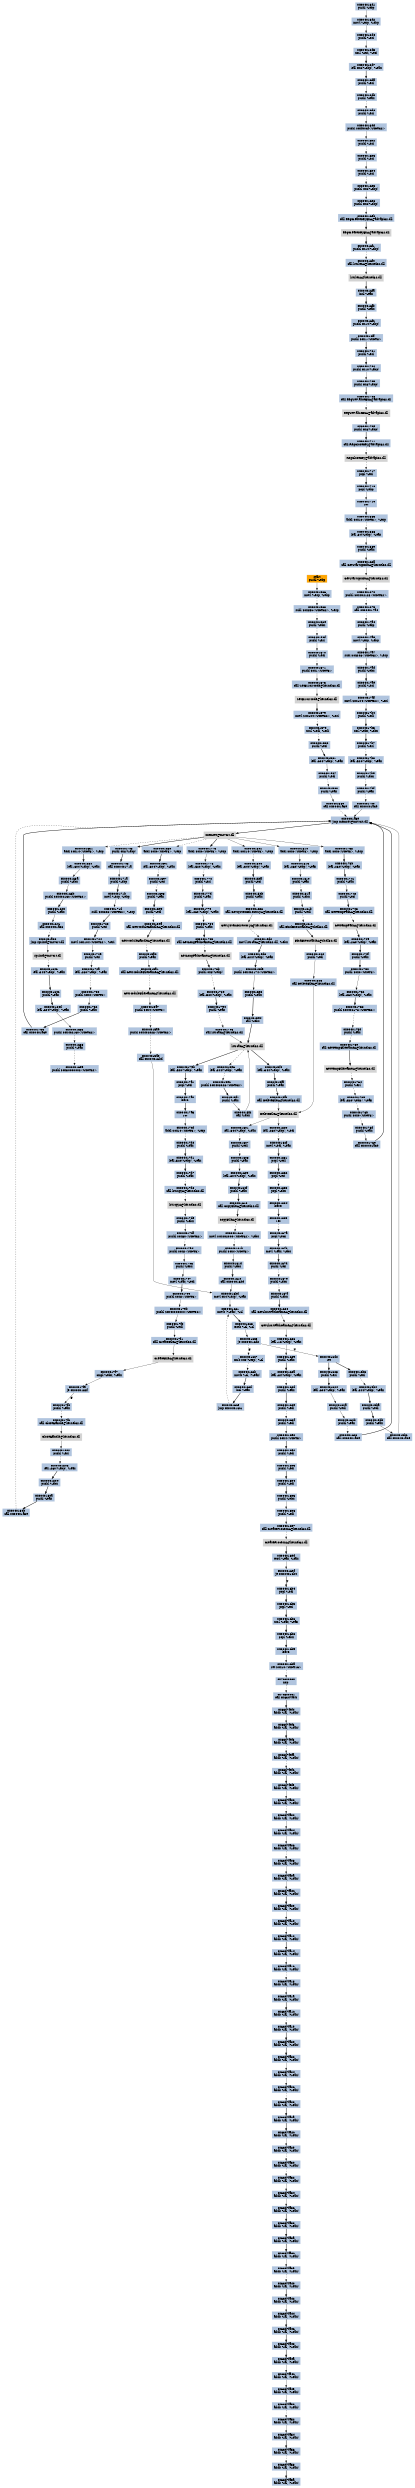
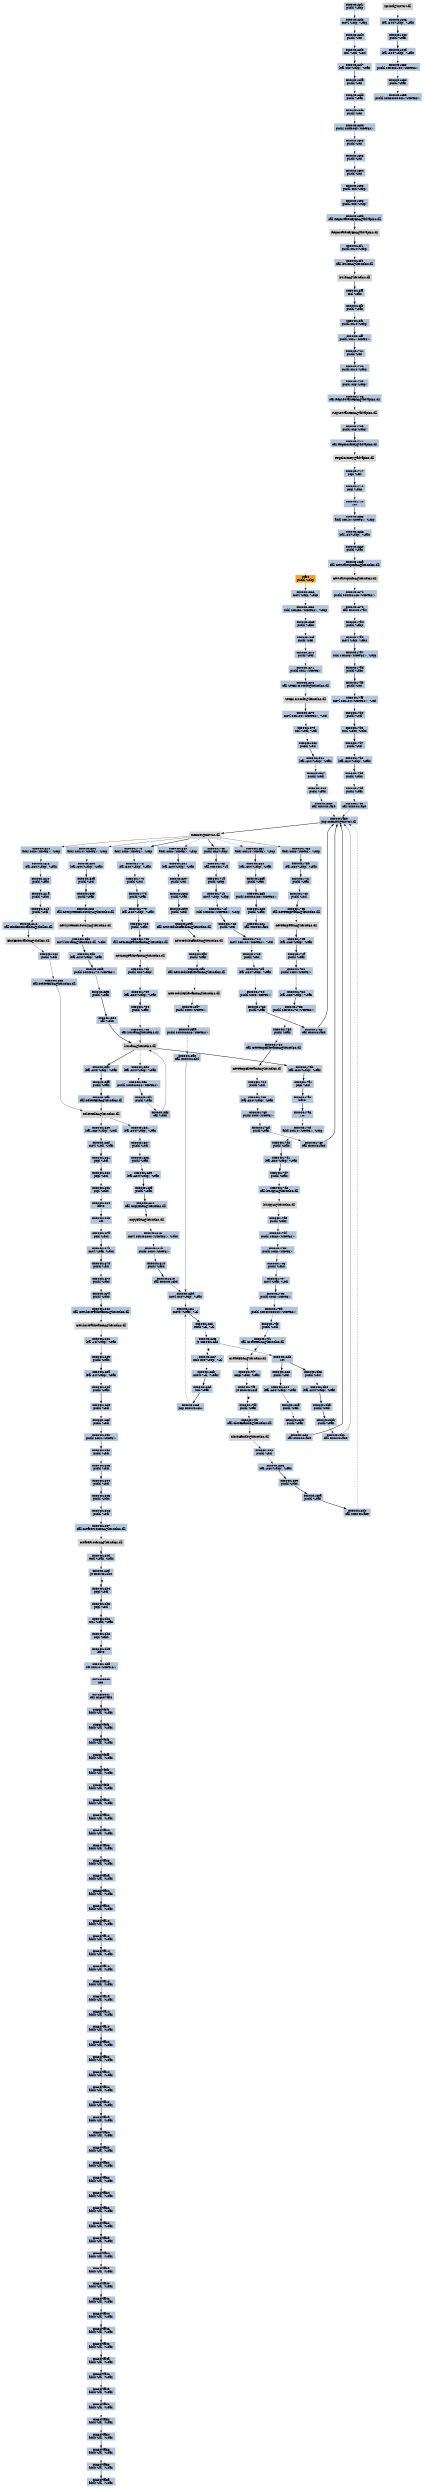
node "0x00401a38 jmp sprintf@msvcrt.dll": removed
